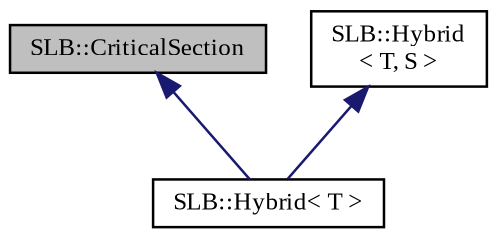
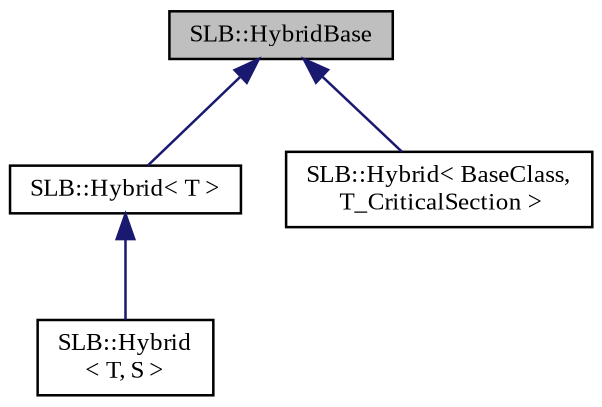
node "SLB::CriticalSection": label "SLB::CriticalSection" -> "SLB::HybridBase"
edge "SLB::Hybrid< T >" -> "SLB::Hybrid < T, S >": reversed
node "SLB::Hybrid< BaseClass, T_CriticalSection >": added
